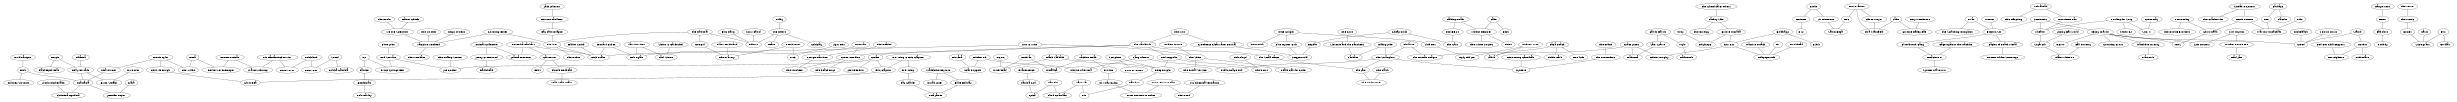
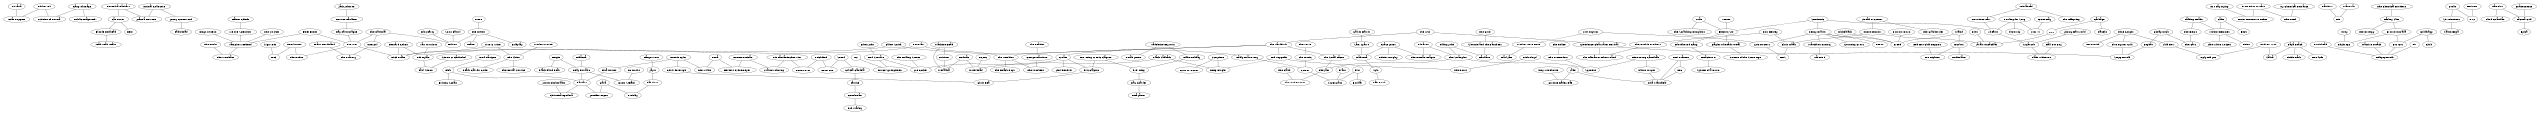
edge "Coolio" -- "Eminem": now "Coolio" -- "D12"
edge "Toni Braxton" -- "Alison Moyet": now "Fine Young Cannibals" -- "Alison Moyet"
node "Diddy": label "Diddy" -> "Muse"
node "Fox-Z": label "Fox-Z" -> "Jay-Z"
edge "TLC" -- "Salt-N-Pepa": now "TLC" -- "Lisa Stansfield"
edge "The Kooks" -- "We Are Scientists": now "The Kooks" -- "The Wombats"
node "Counting Foxes": label "Counting Foxes" -> "Fleet Foxes"
node "Maroon McLachlan": label "Maroon McLachlan" -> "Sarah McLachlan"
node "Oasis": label "Oasis" -> "Franz"
edge "Lenny Kravitz" -- "INXS": now "Spin Doctors" -- "INXS"
edge "Calvin Harris" -- "Mylo": now "Madonna" -- "Mylo"
node "Rage Against the Machine": removed
edge "Deerhunter" -- "The Bravery": now "Deerhunter" -- "The Dodos"
edge "Devendra Banhart" -- "Nick Drake": removed
edge "Van Morrison" -- "Paul Simon": now "Bob Dylan" -- "Paul Simon"
edge "Gus Gus" -- "Róisín Murphy": removed
node "Green Zombies": label "Green Zombies" -> "The Zombies"
node "Gang of Four": label "Gang of Four" -> "Gang of Image"
node "Badly Drawn Boy": added
node "The Allman Brothers Band": added
edge "The Stranglers" -- "Public Image Ltd.": removed
edge "U2" -- "Patrice": now "Culcha Candela" -- "Patrice"
node "Black Eyed Peas": label "Black Eyed Peas" -> "Black Blind Peas"
edge "Trivium" -- "As I Lay Dying": now "Trivium" -- "Metallica"
edge "Deep Purple" -- "Rainbow": removed
node "Britney Siouxsie": label "Britney Siouxsie" -> "Britney Spears"
node "Anastacia": label "Anastacia" -> "Banhart"
edge "Ciara" -- "P. Diddy": added
edge "Billie Holiday" -- "Etta James": now "Billie Holiday" -- "B.B. King"
edge "Kamelot" -- "Epica": now "Kamelot" -- "Lacuna Coil"
edge "Manowar" -- "Blind Guardian": removed
